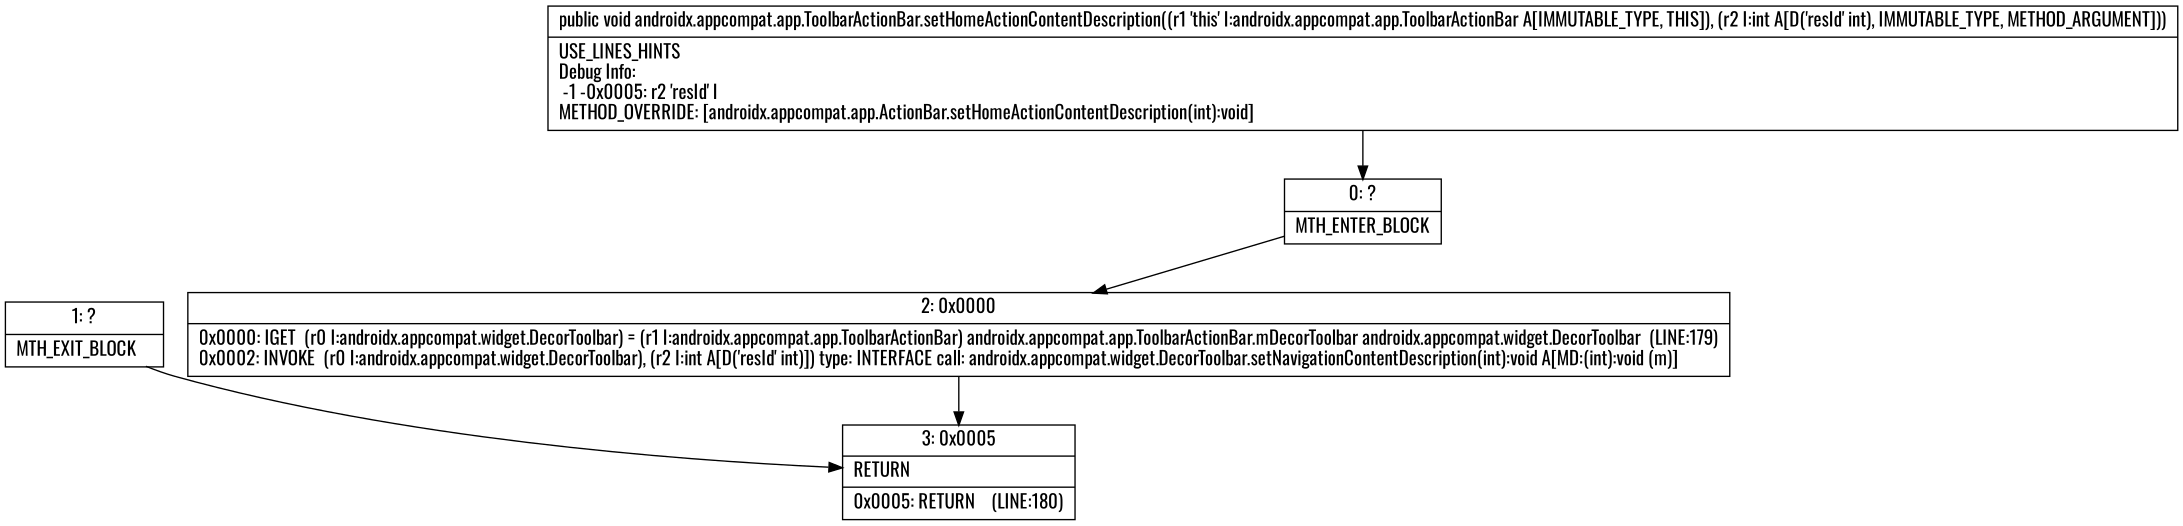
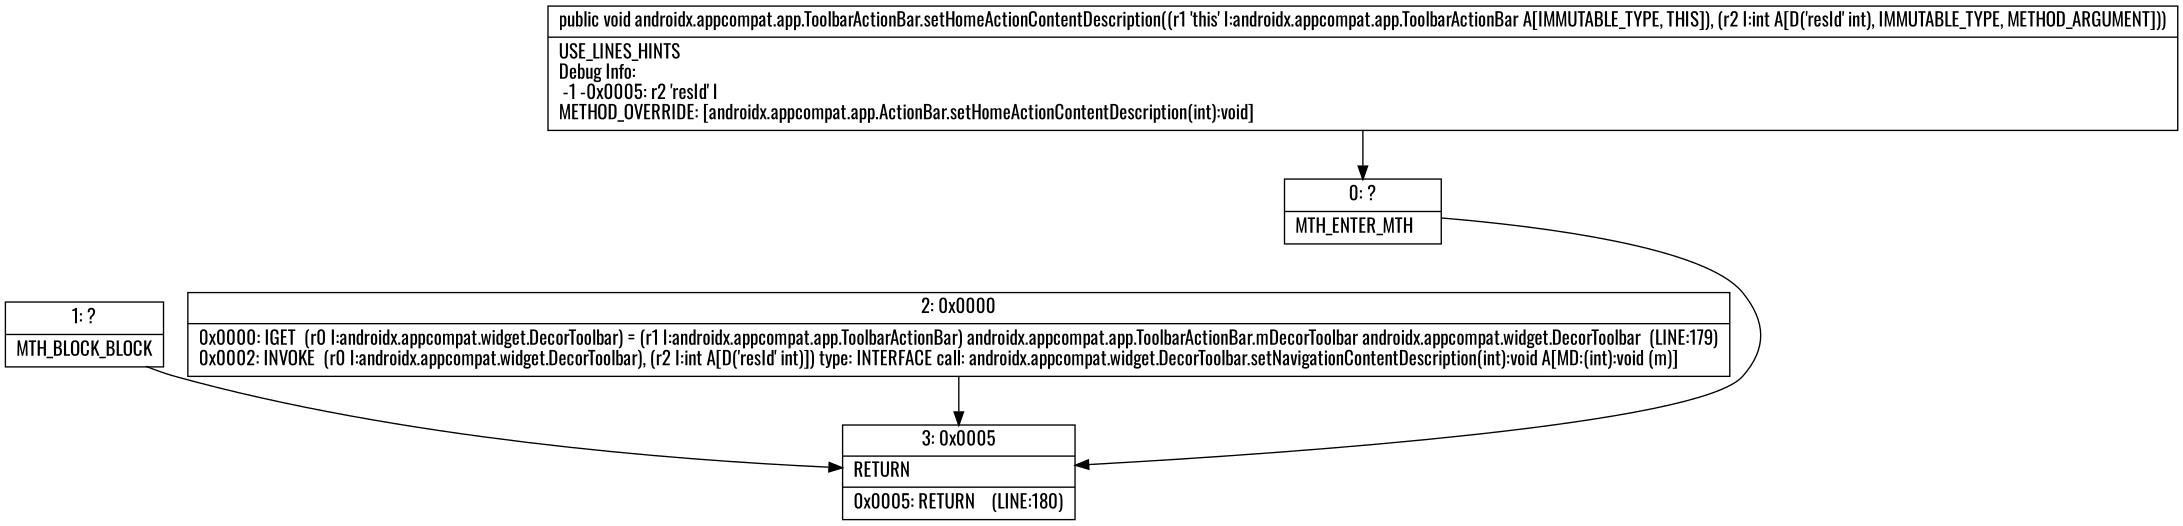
node "0: ?": text "MTH_ENTER_BLOCK" -> "MTH_ENTER_MTH"
edge "0: ?" -> "2: 0x0000": now "0: ?" -> "3: 0x0005"
node "1: ?": text "MTH_EXIT_BLOCK" -> "MTH_BLOCK_BLOCK"
